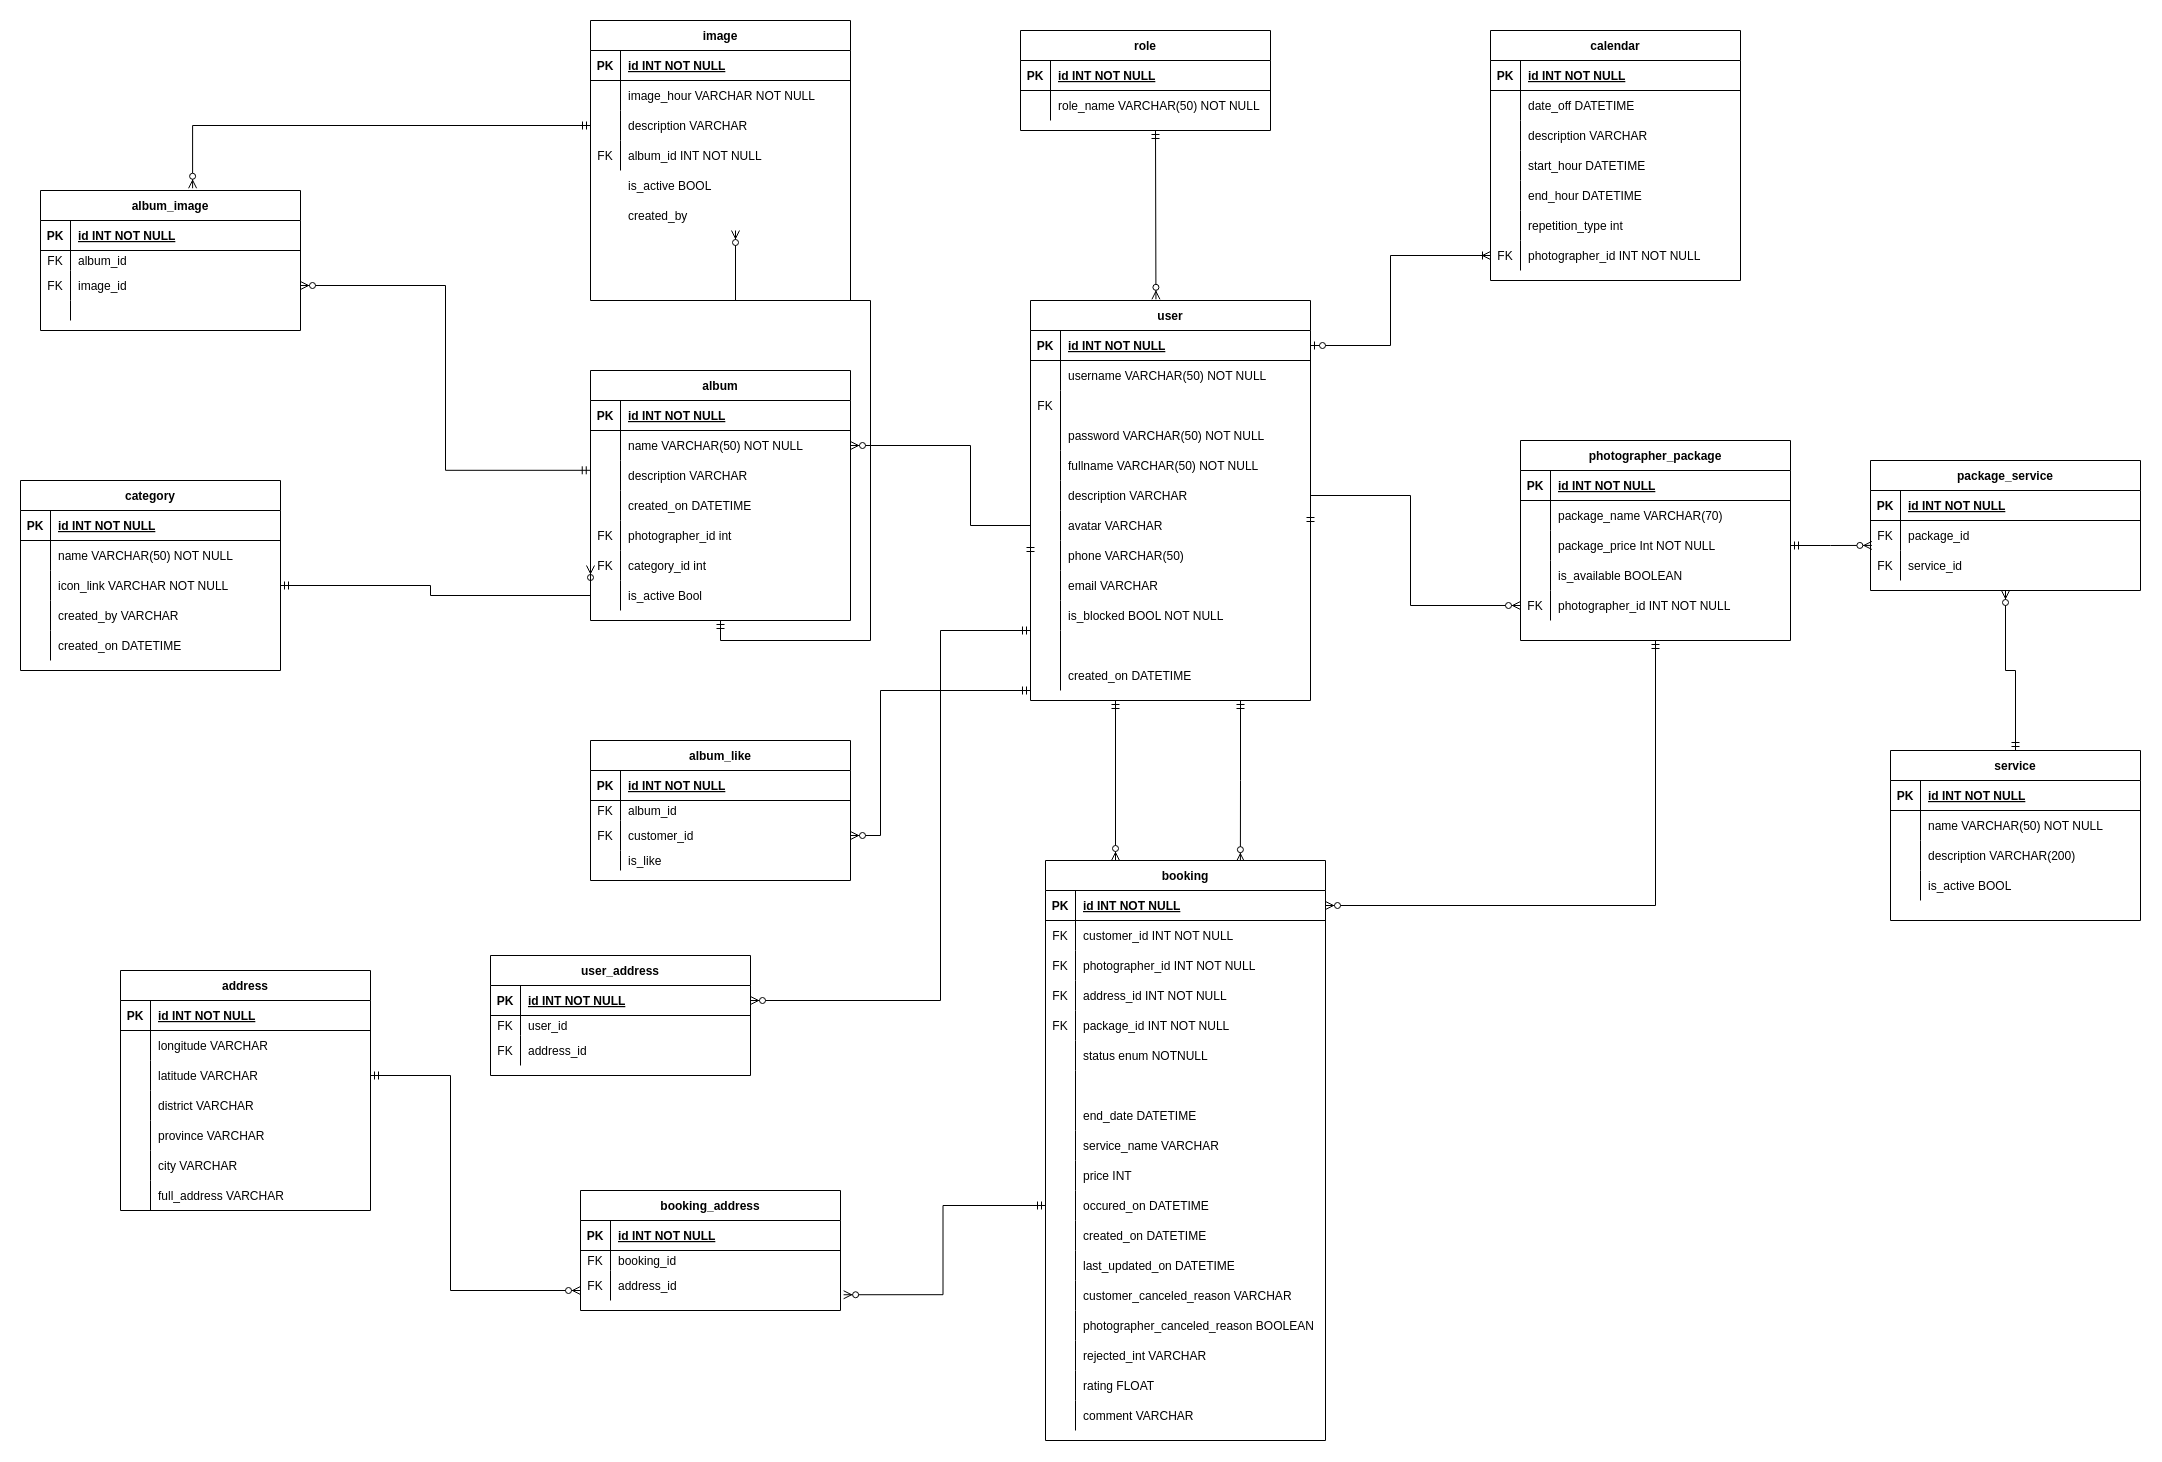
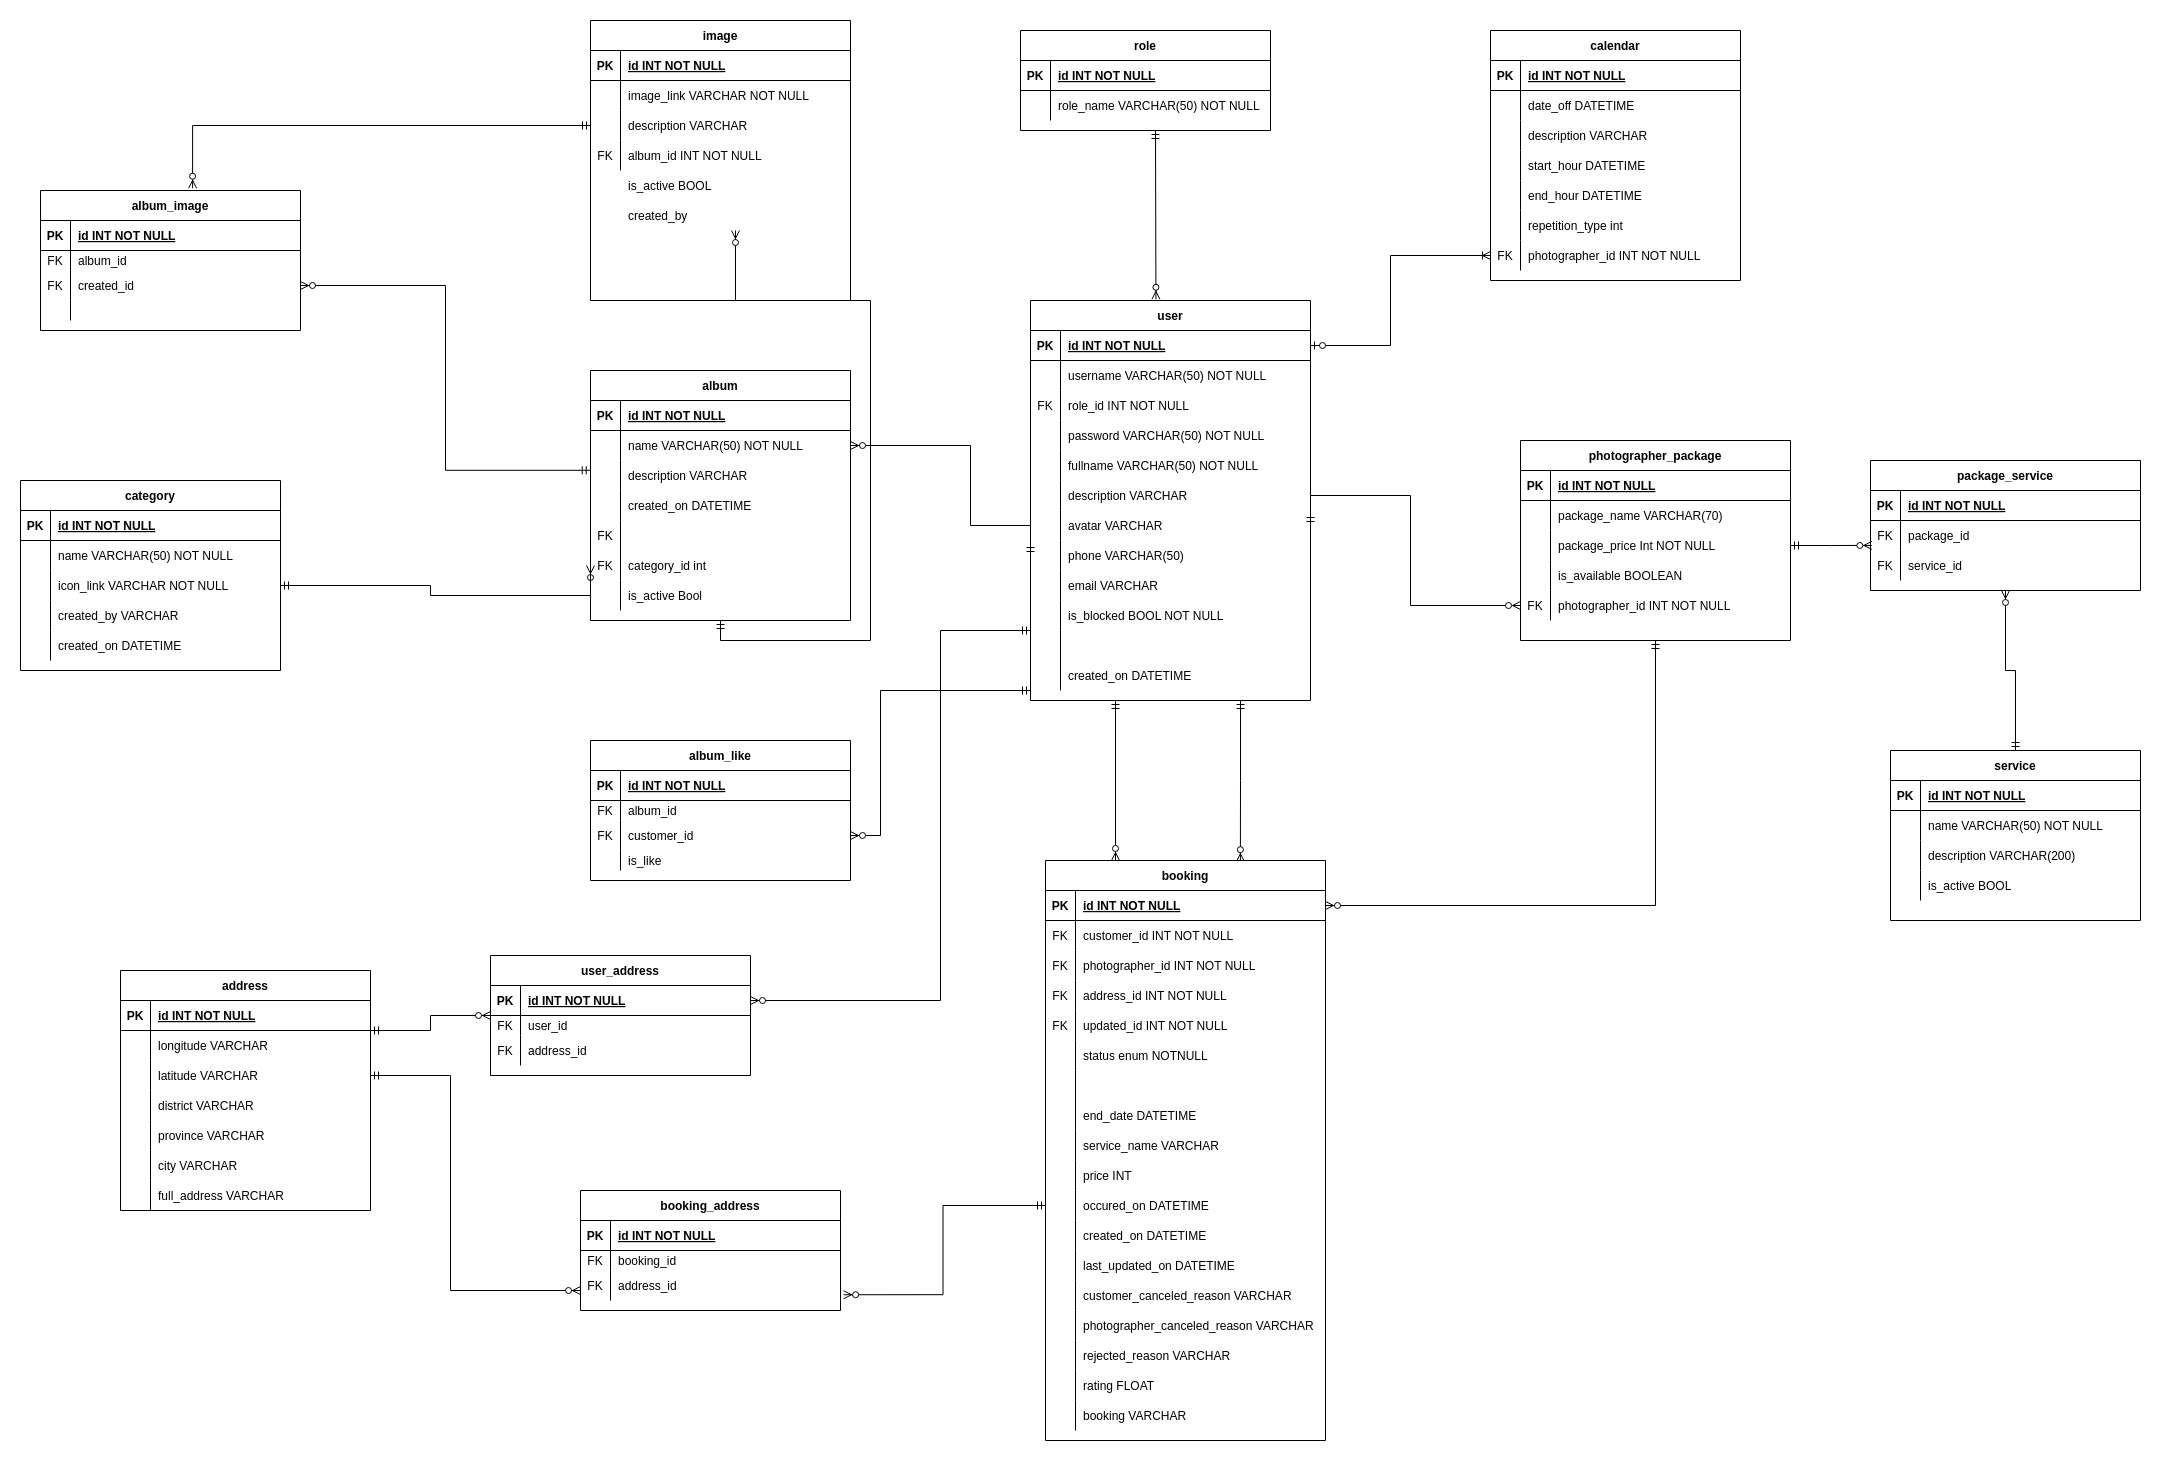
node "image_hour VARCHAR NOT NULL": label "image_hour VARCHAR NOT NULL" -> "image_link VARCHAR NOT NULL"
node "image_id": label "image_id" -> "created_id"
node "role_id INT NOT NULL": added
node "photographer_id int": removed
edge "user_address" -- "address": added
node "package_id INT NOT NULL": label "package_id INT NOT NULL" -> "updated_id INT NOT NULL"
node "photographer_canceled_reason BOOLEAN": label "photographer_canceled_reason BOOLEAN" -> "photographer_canceled_reason VARCHAR"
node "rejected_int VARCHAR": label "rejected_int VARCHAR" -> "rejected_reason VARCHAR"
node "comment VARCHAR": label "comment VARCHAR" -> "booking VARCHAR"
